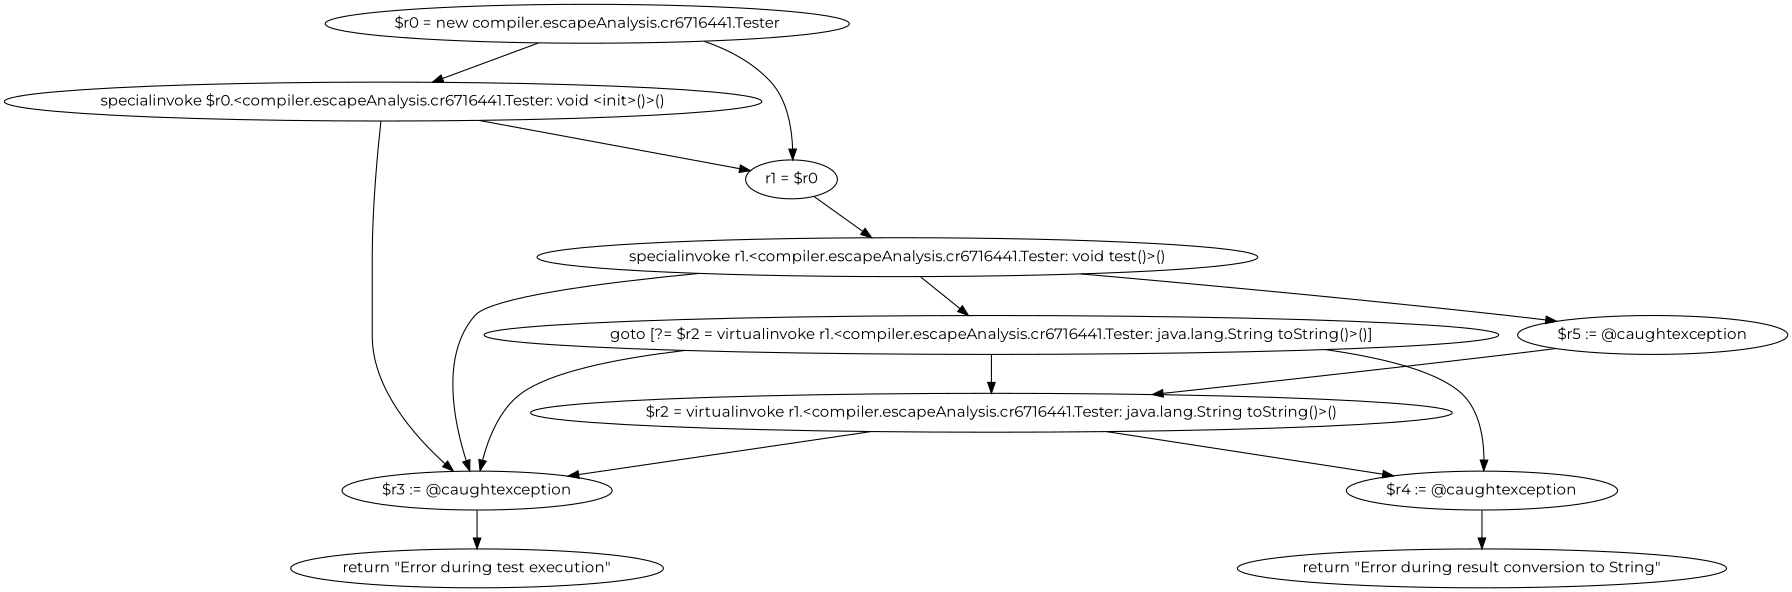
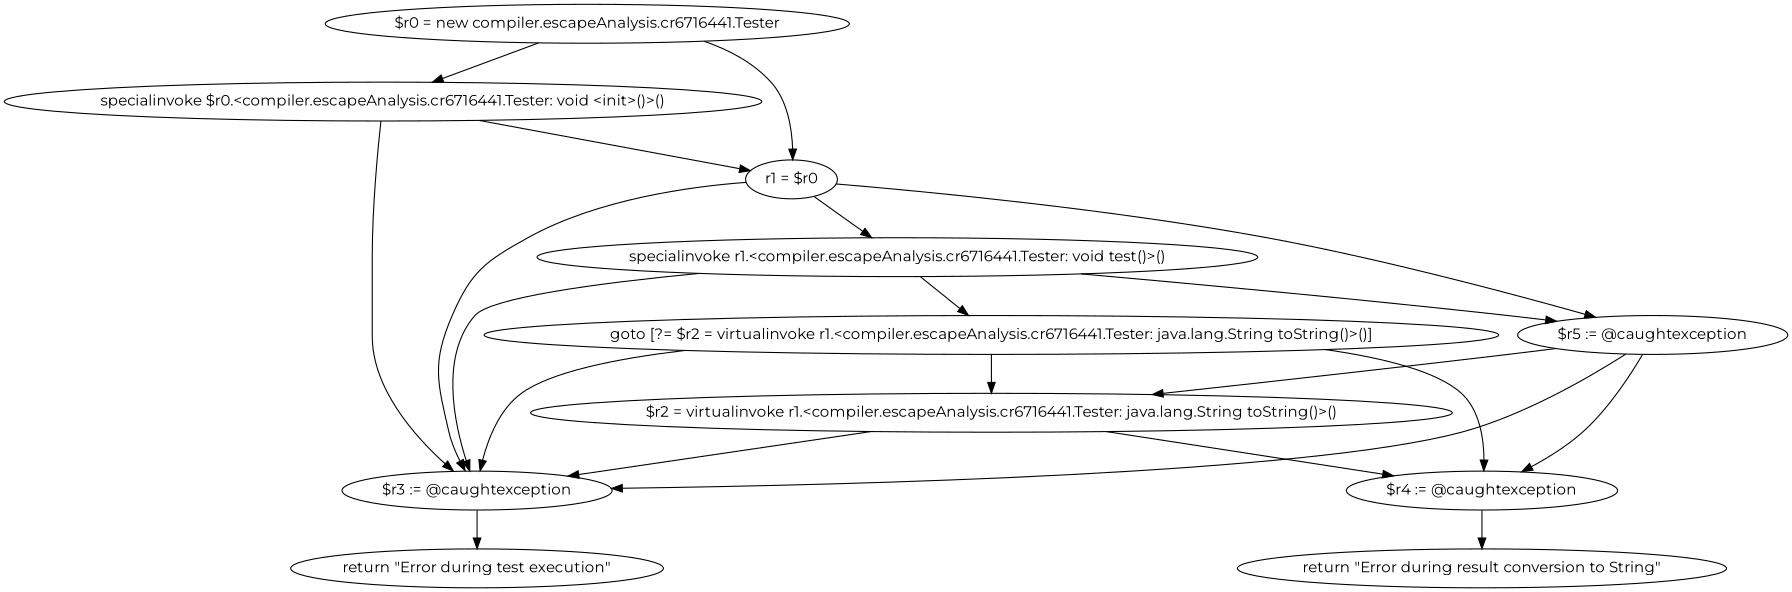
edge "r1 = $r0" -> "$r5 := @caughtexception": added
edge "r1 = $r0" -> "$r3 := @caughtexception": added
edge "$r5 := @caughtexception" -> "$r4 := @caughtexception": added
edge "$r5 := @caughtexception" -> "$r3 := @caughtexception": added
